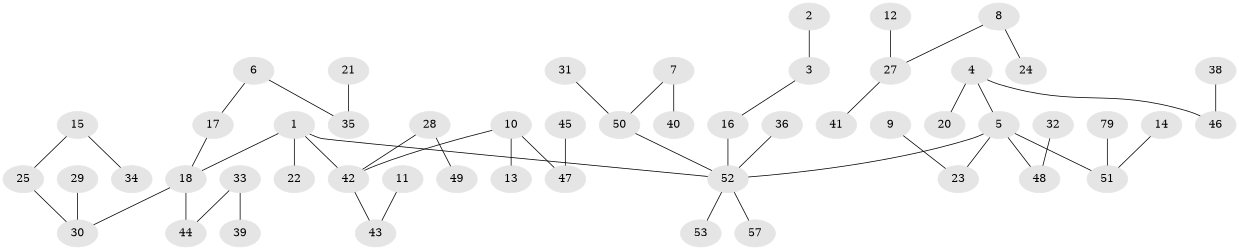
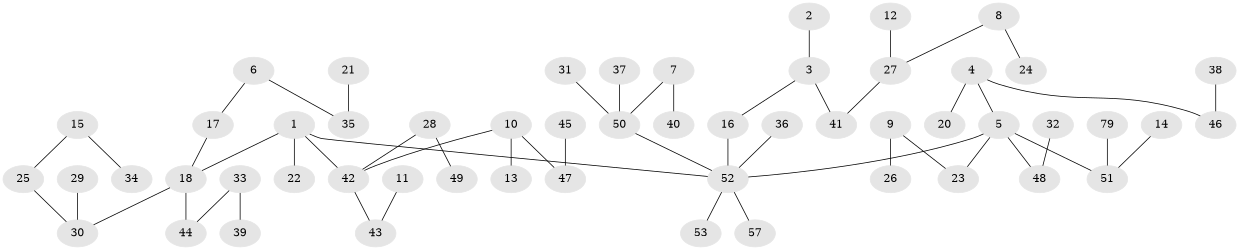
node "37": added
edge "3" -- "41": added
node "26": added
